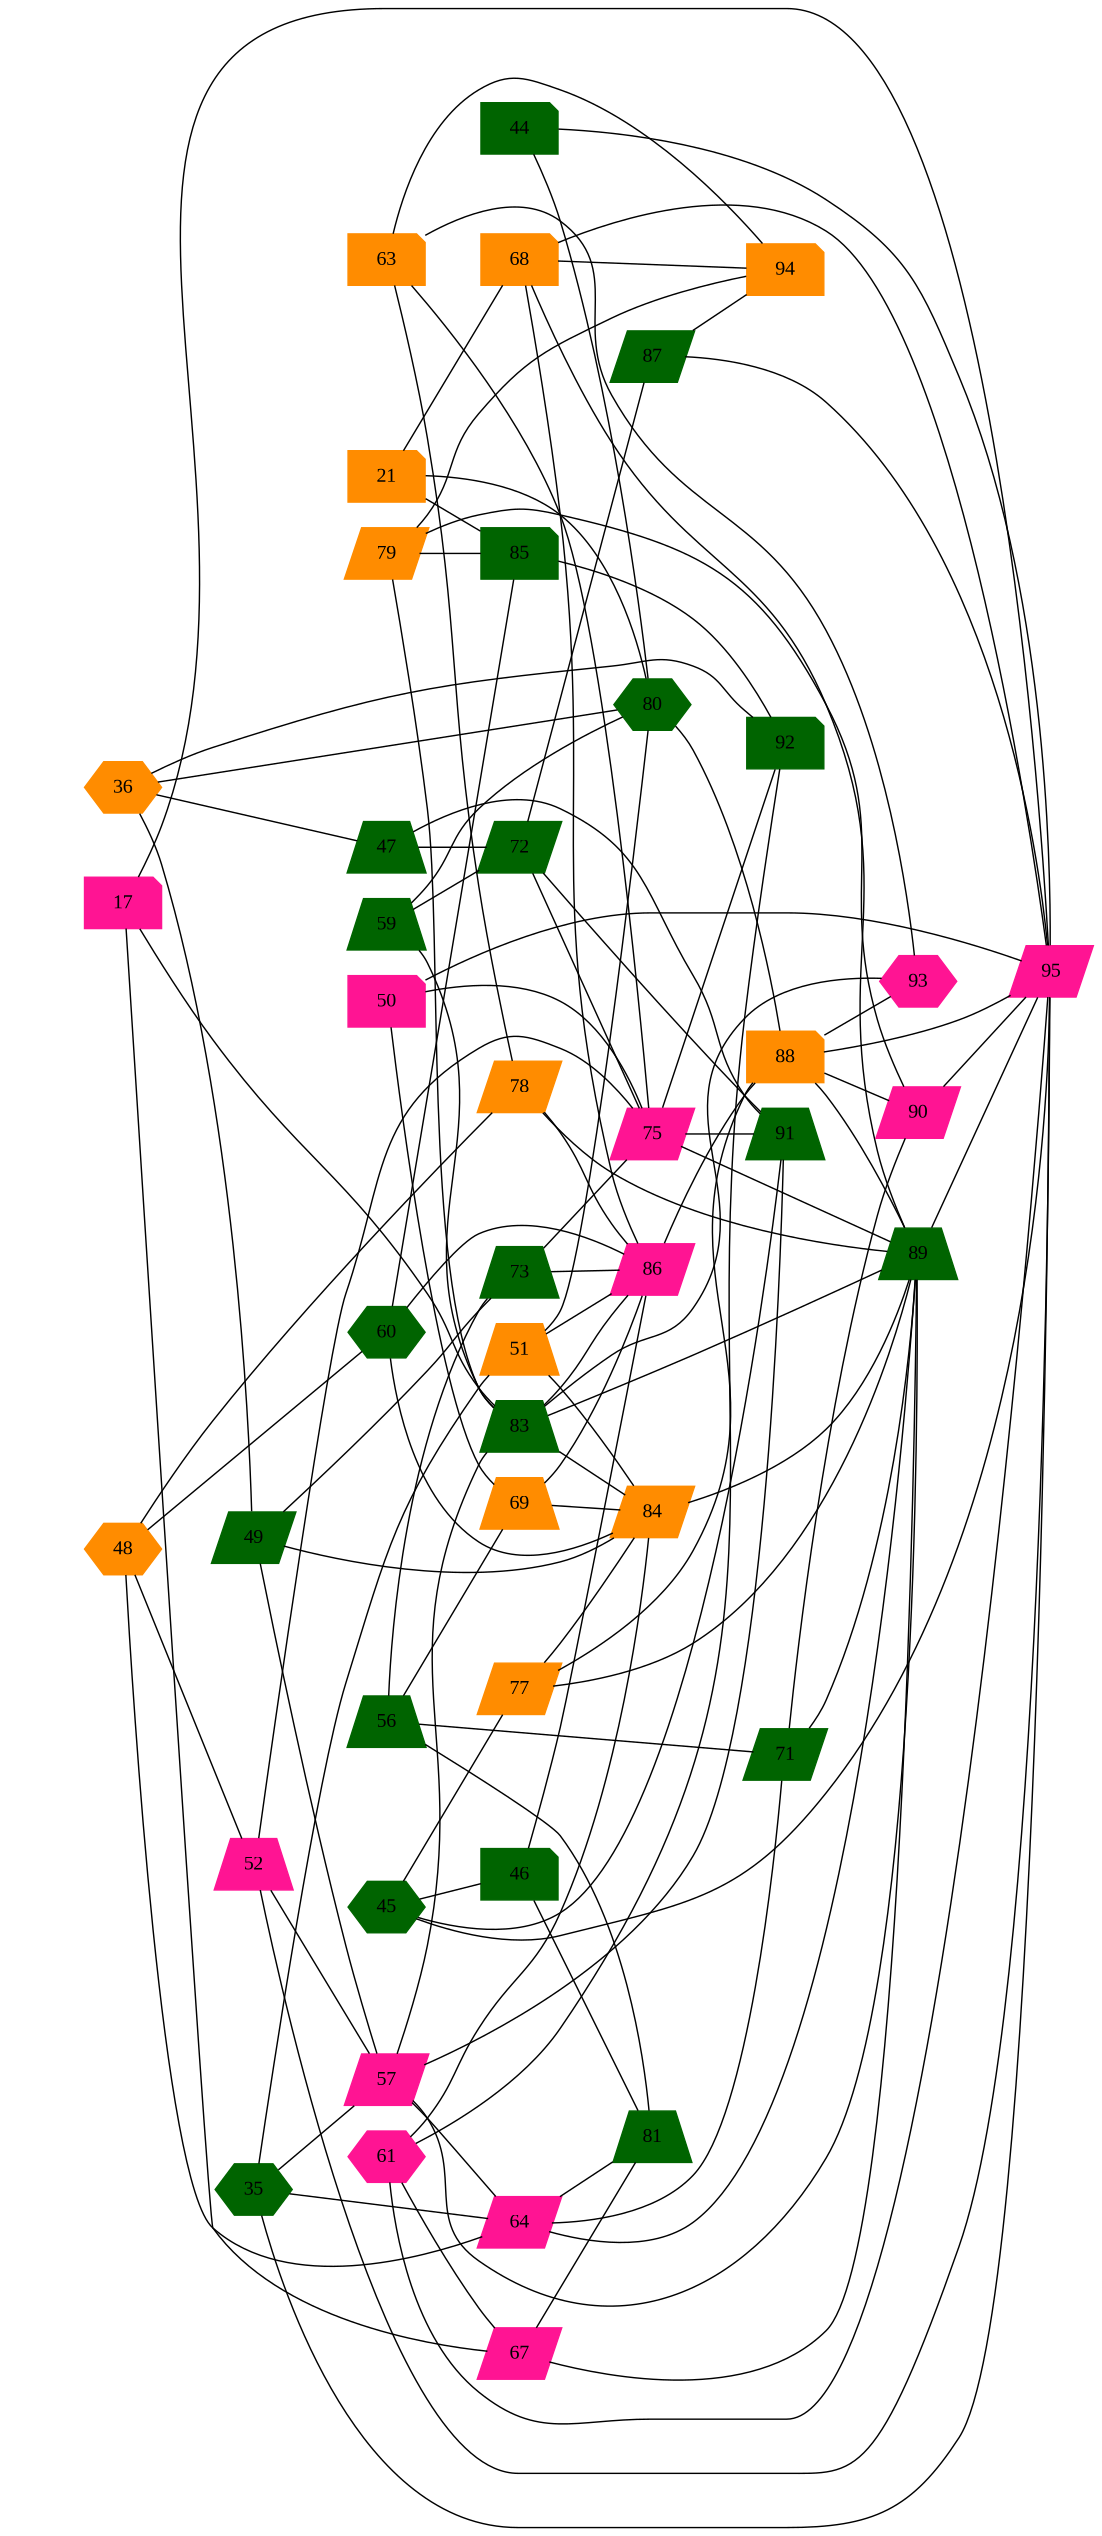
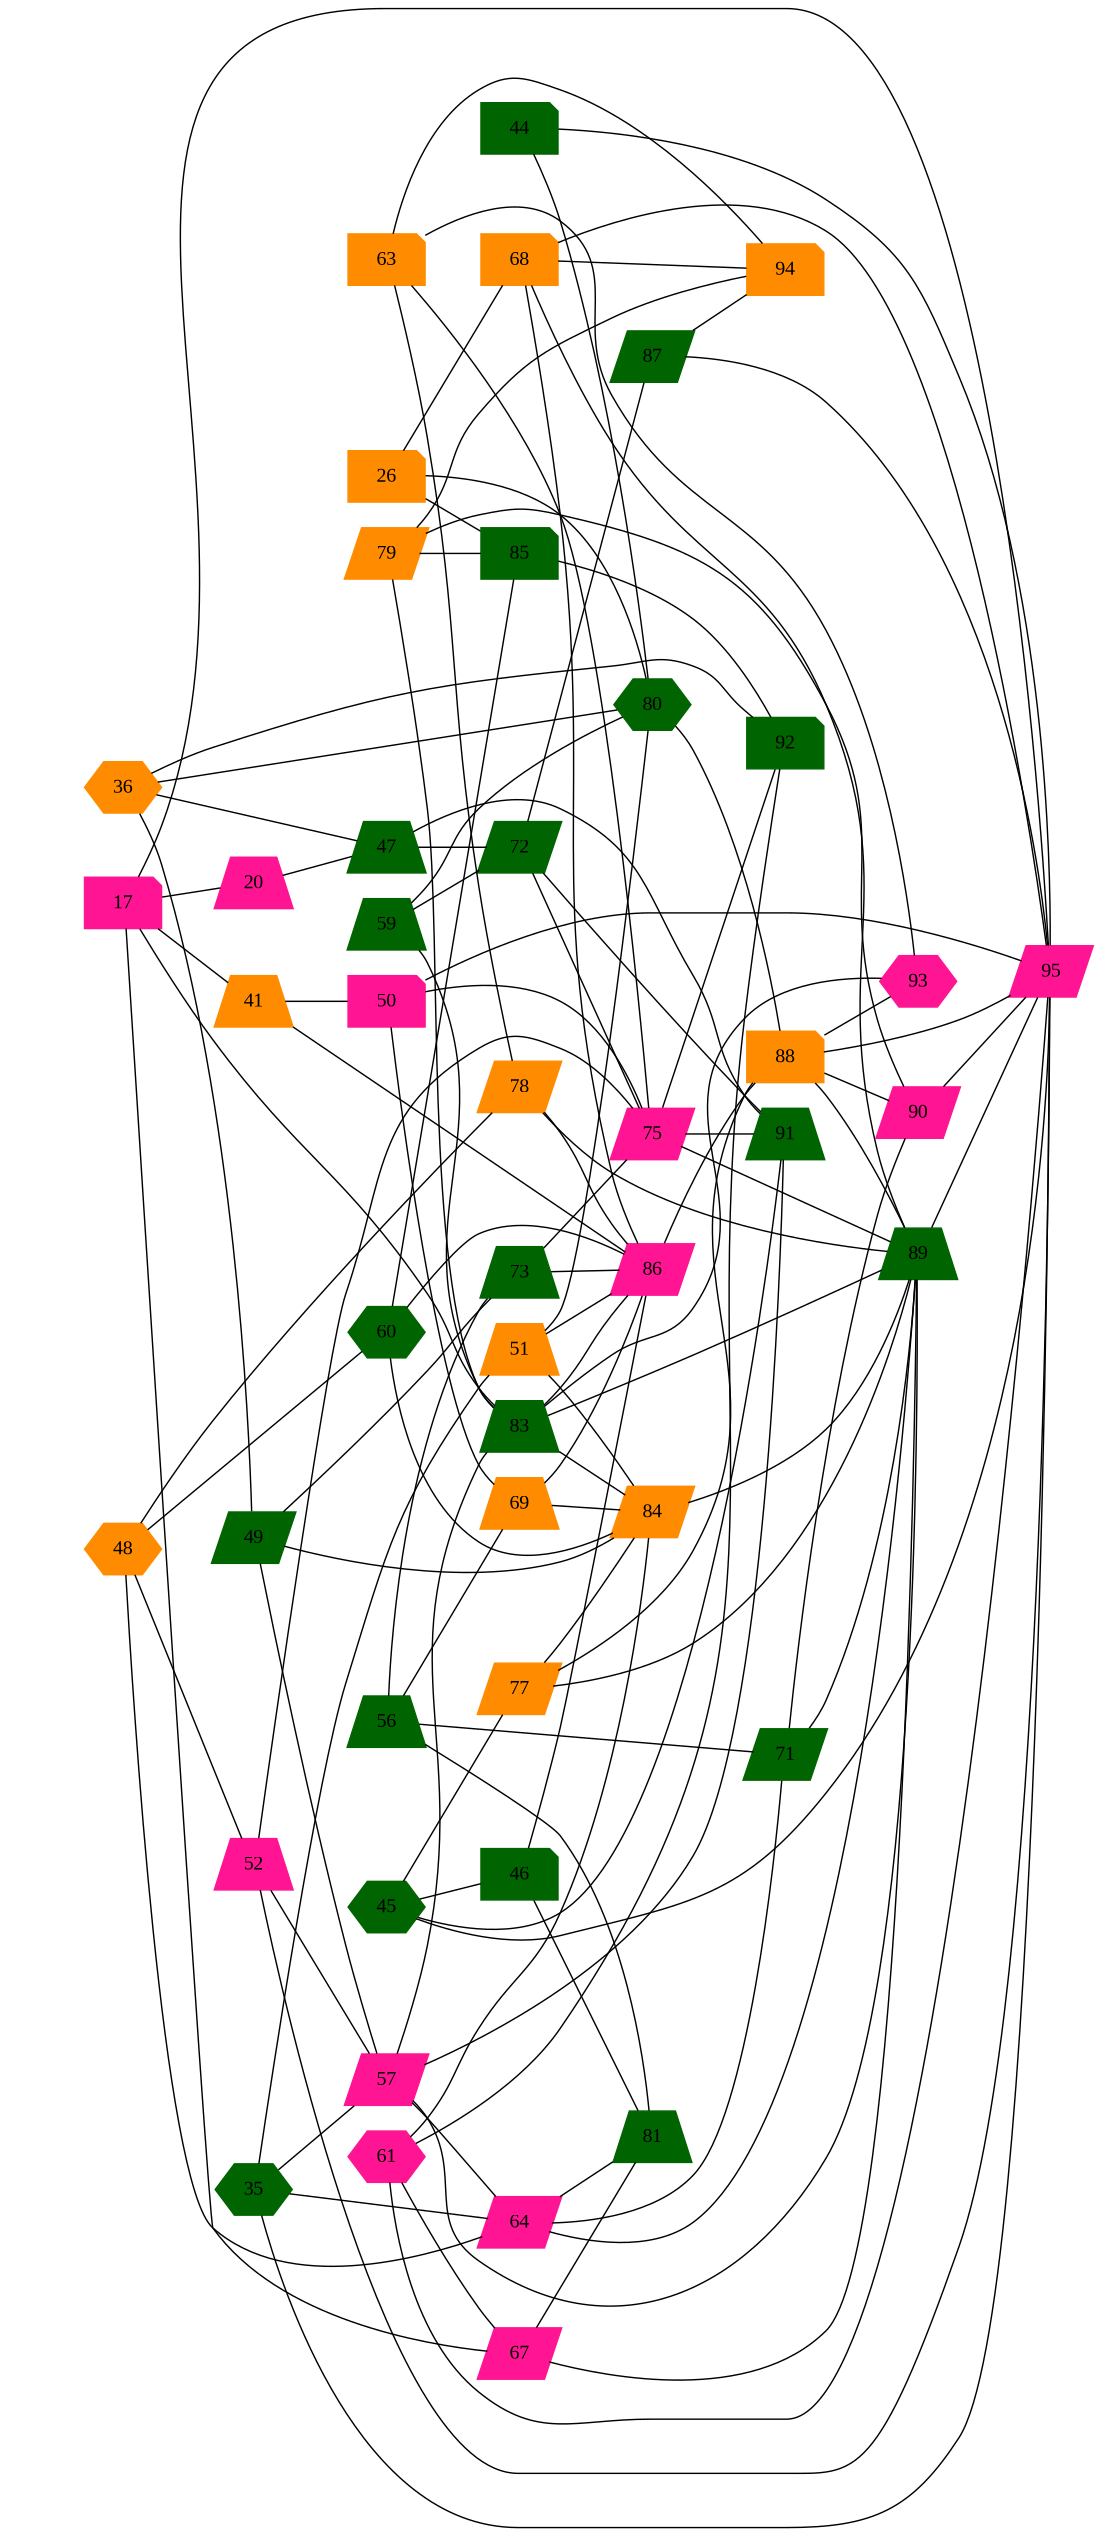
node "21": label "21" -> "26"
node "20": added
node "41": added
